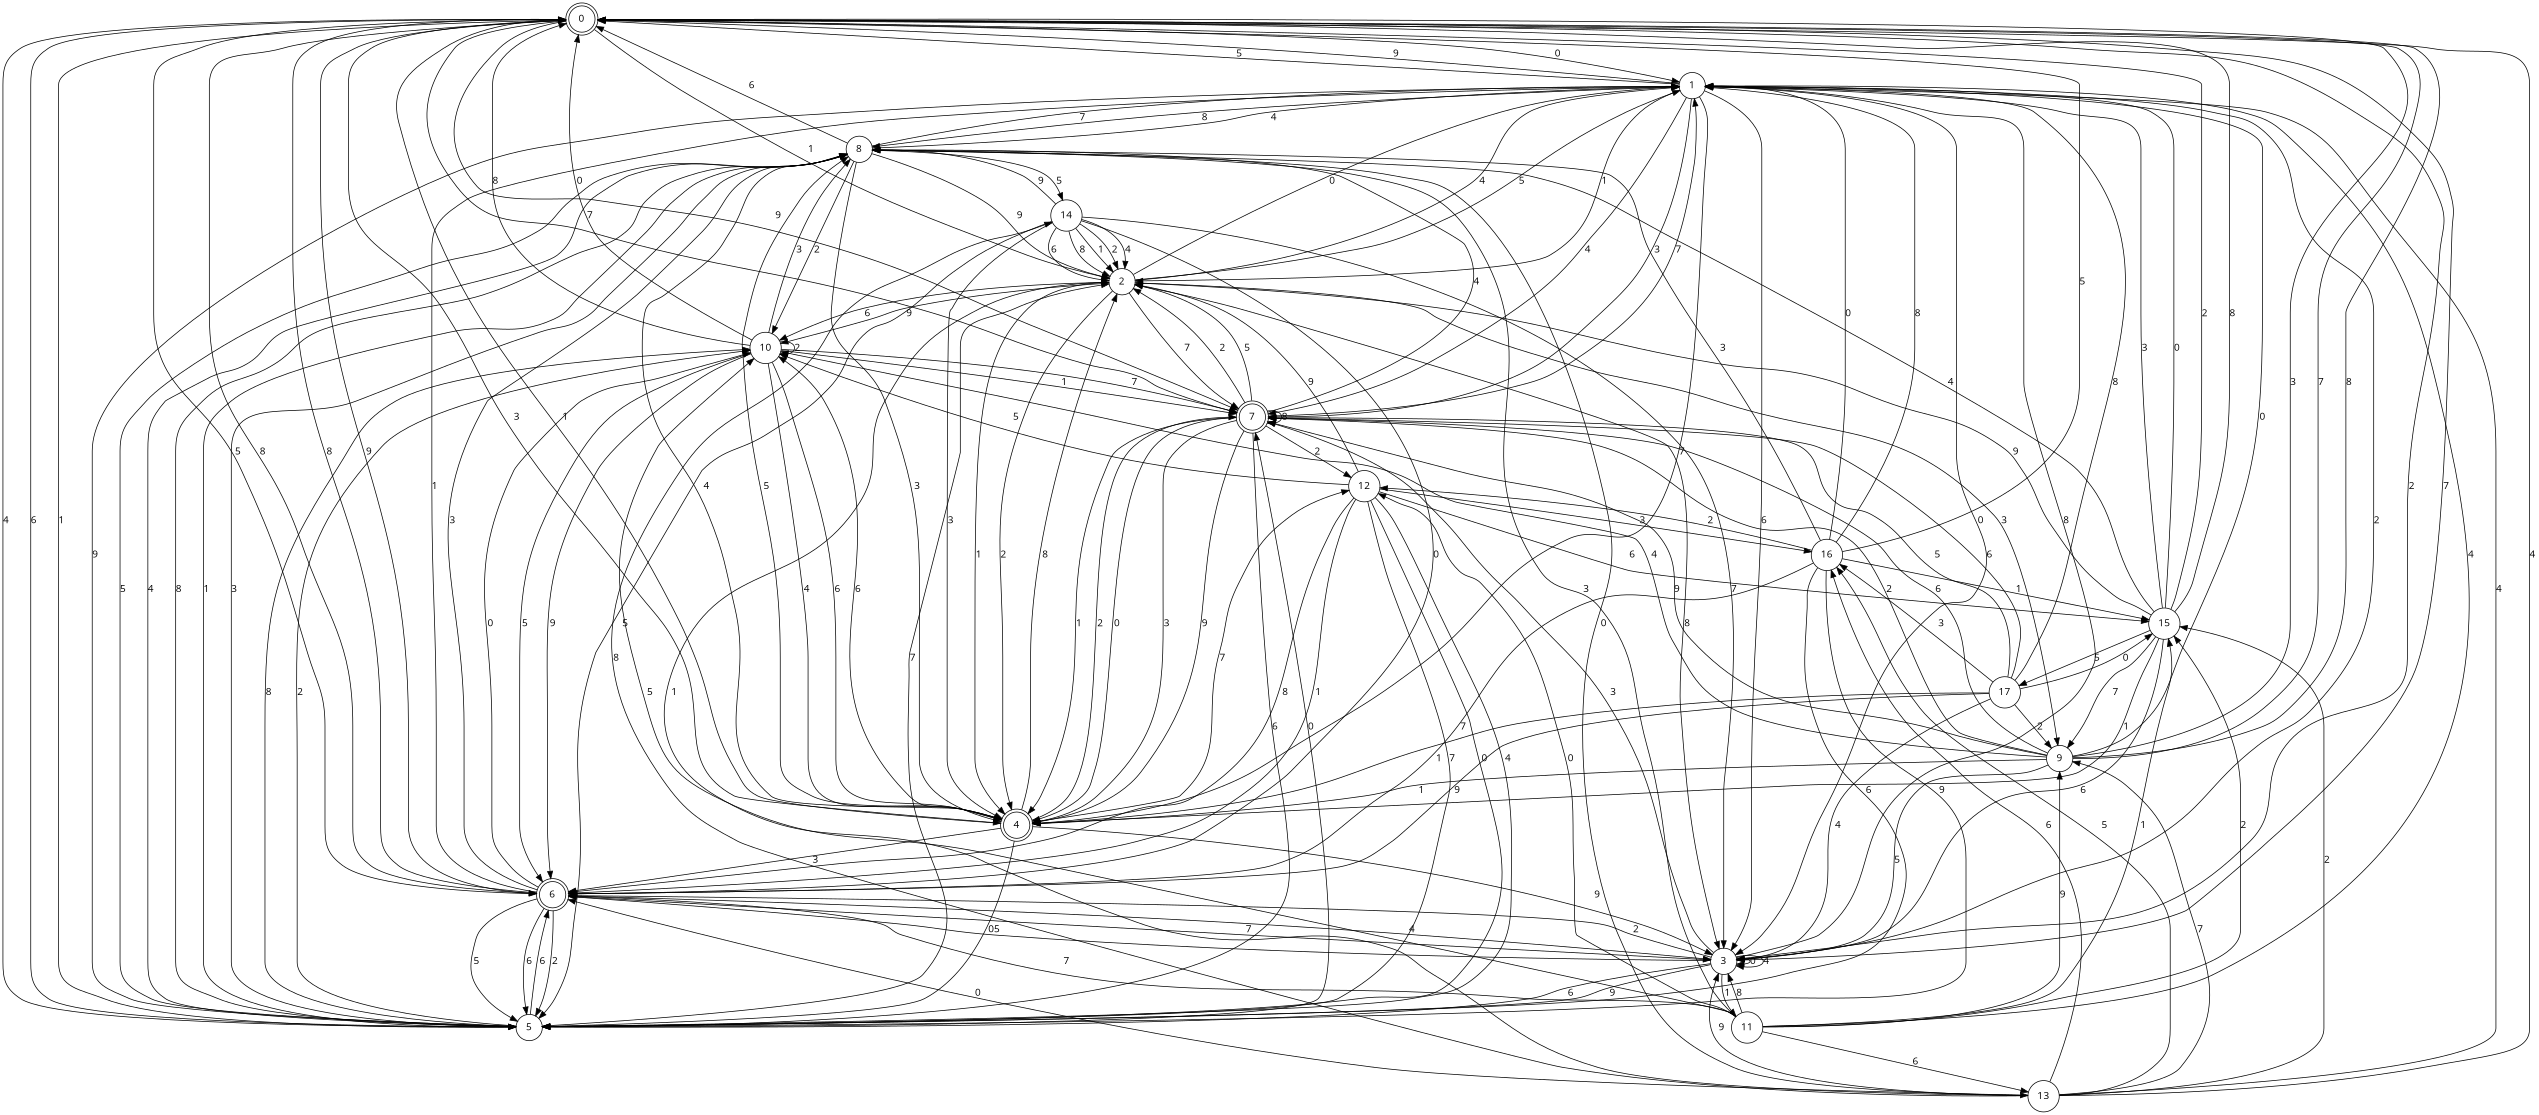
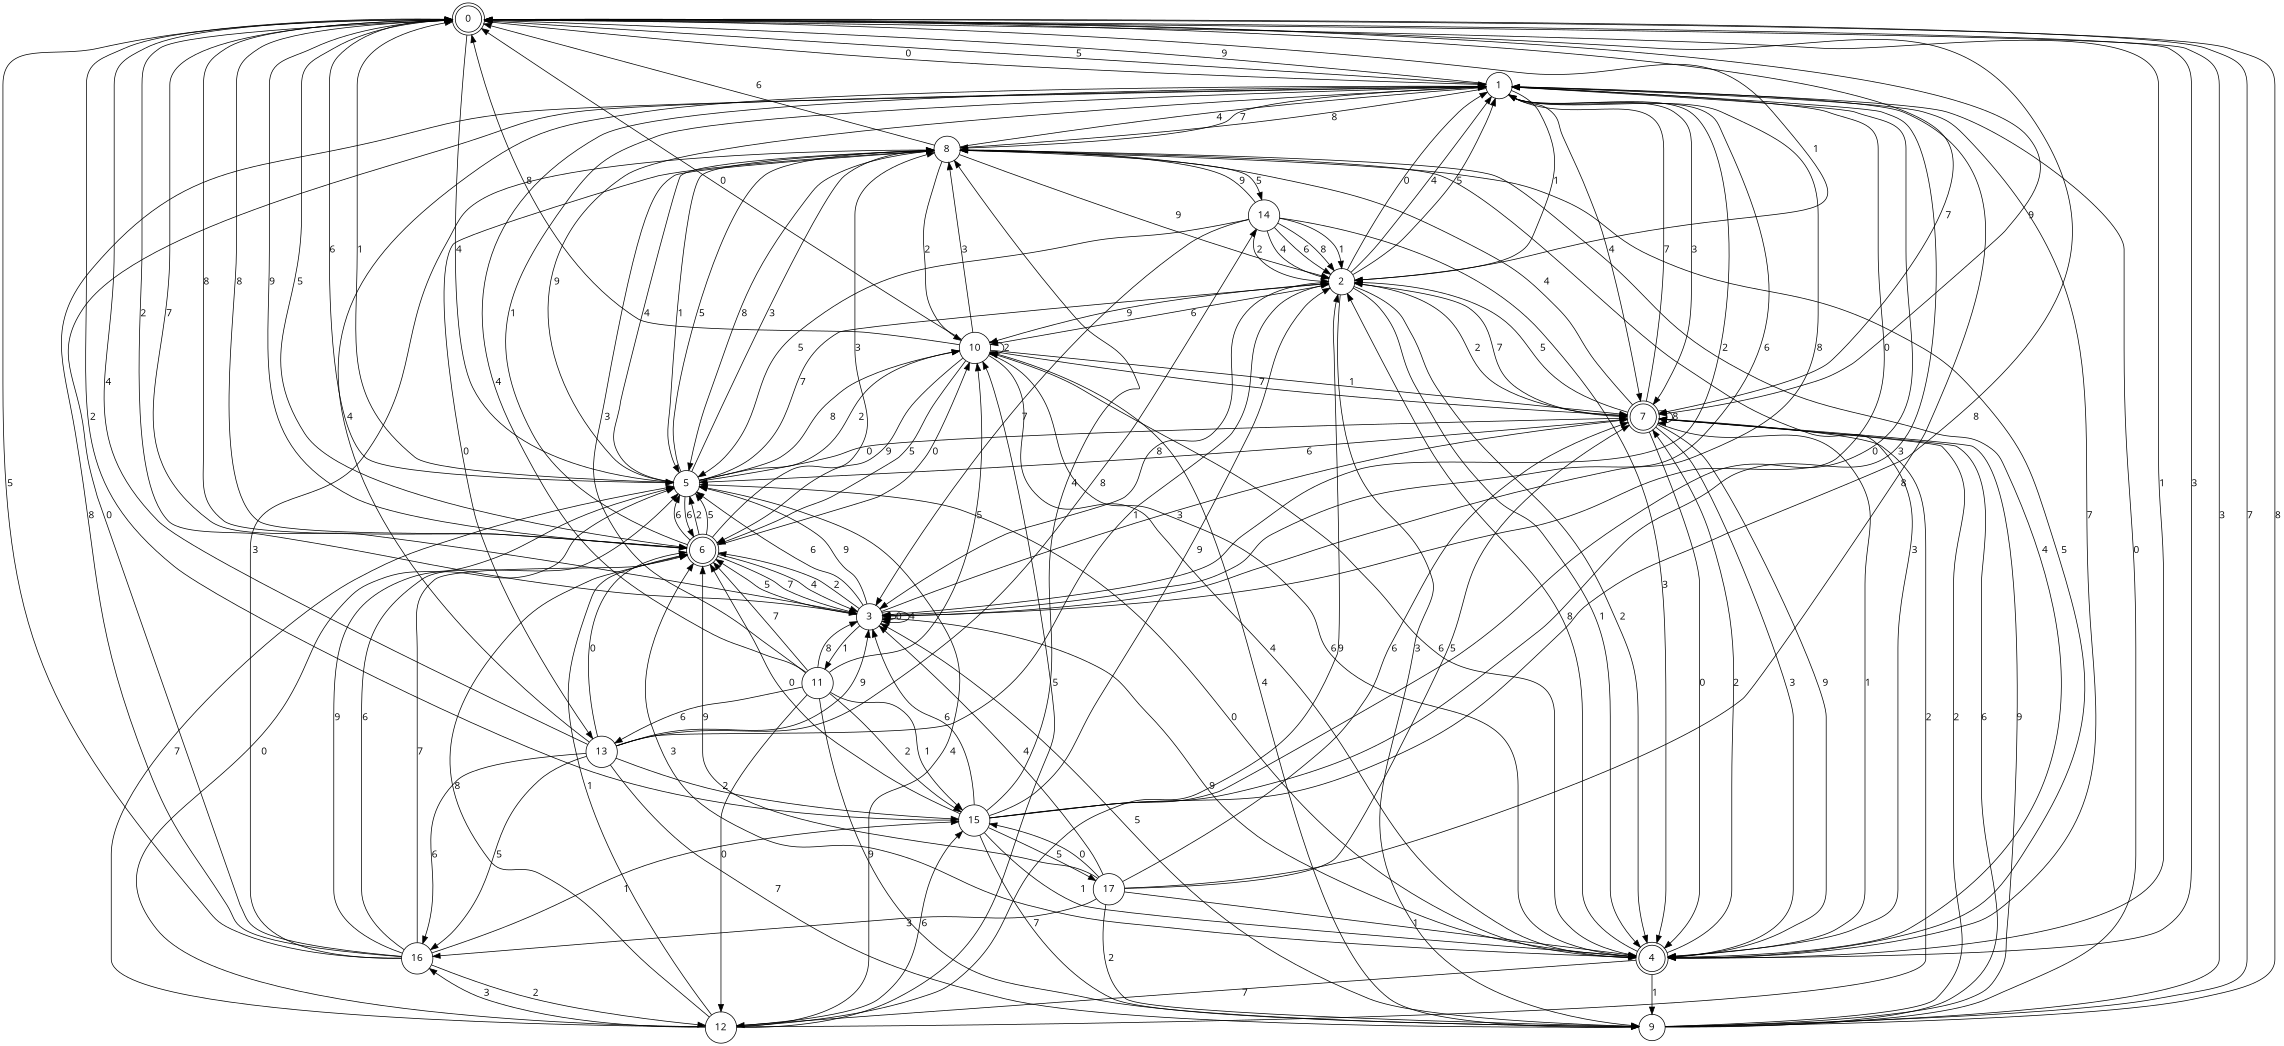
edge "7" -> "12": reversed
edge "14" -> "6": now "15" -> "6"
edge "9" -> "4": reversed
